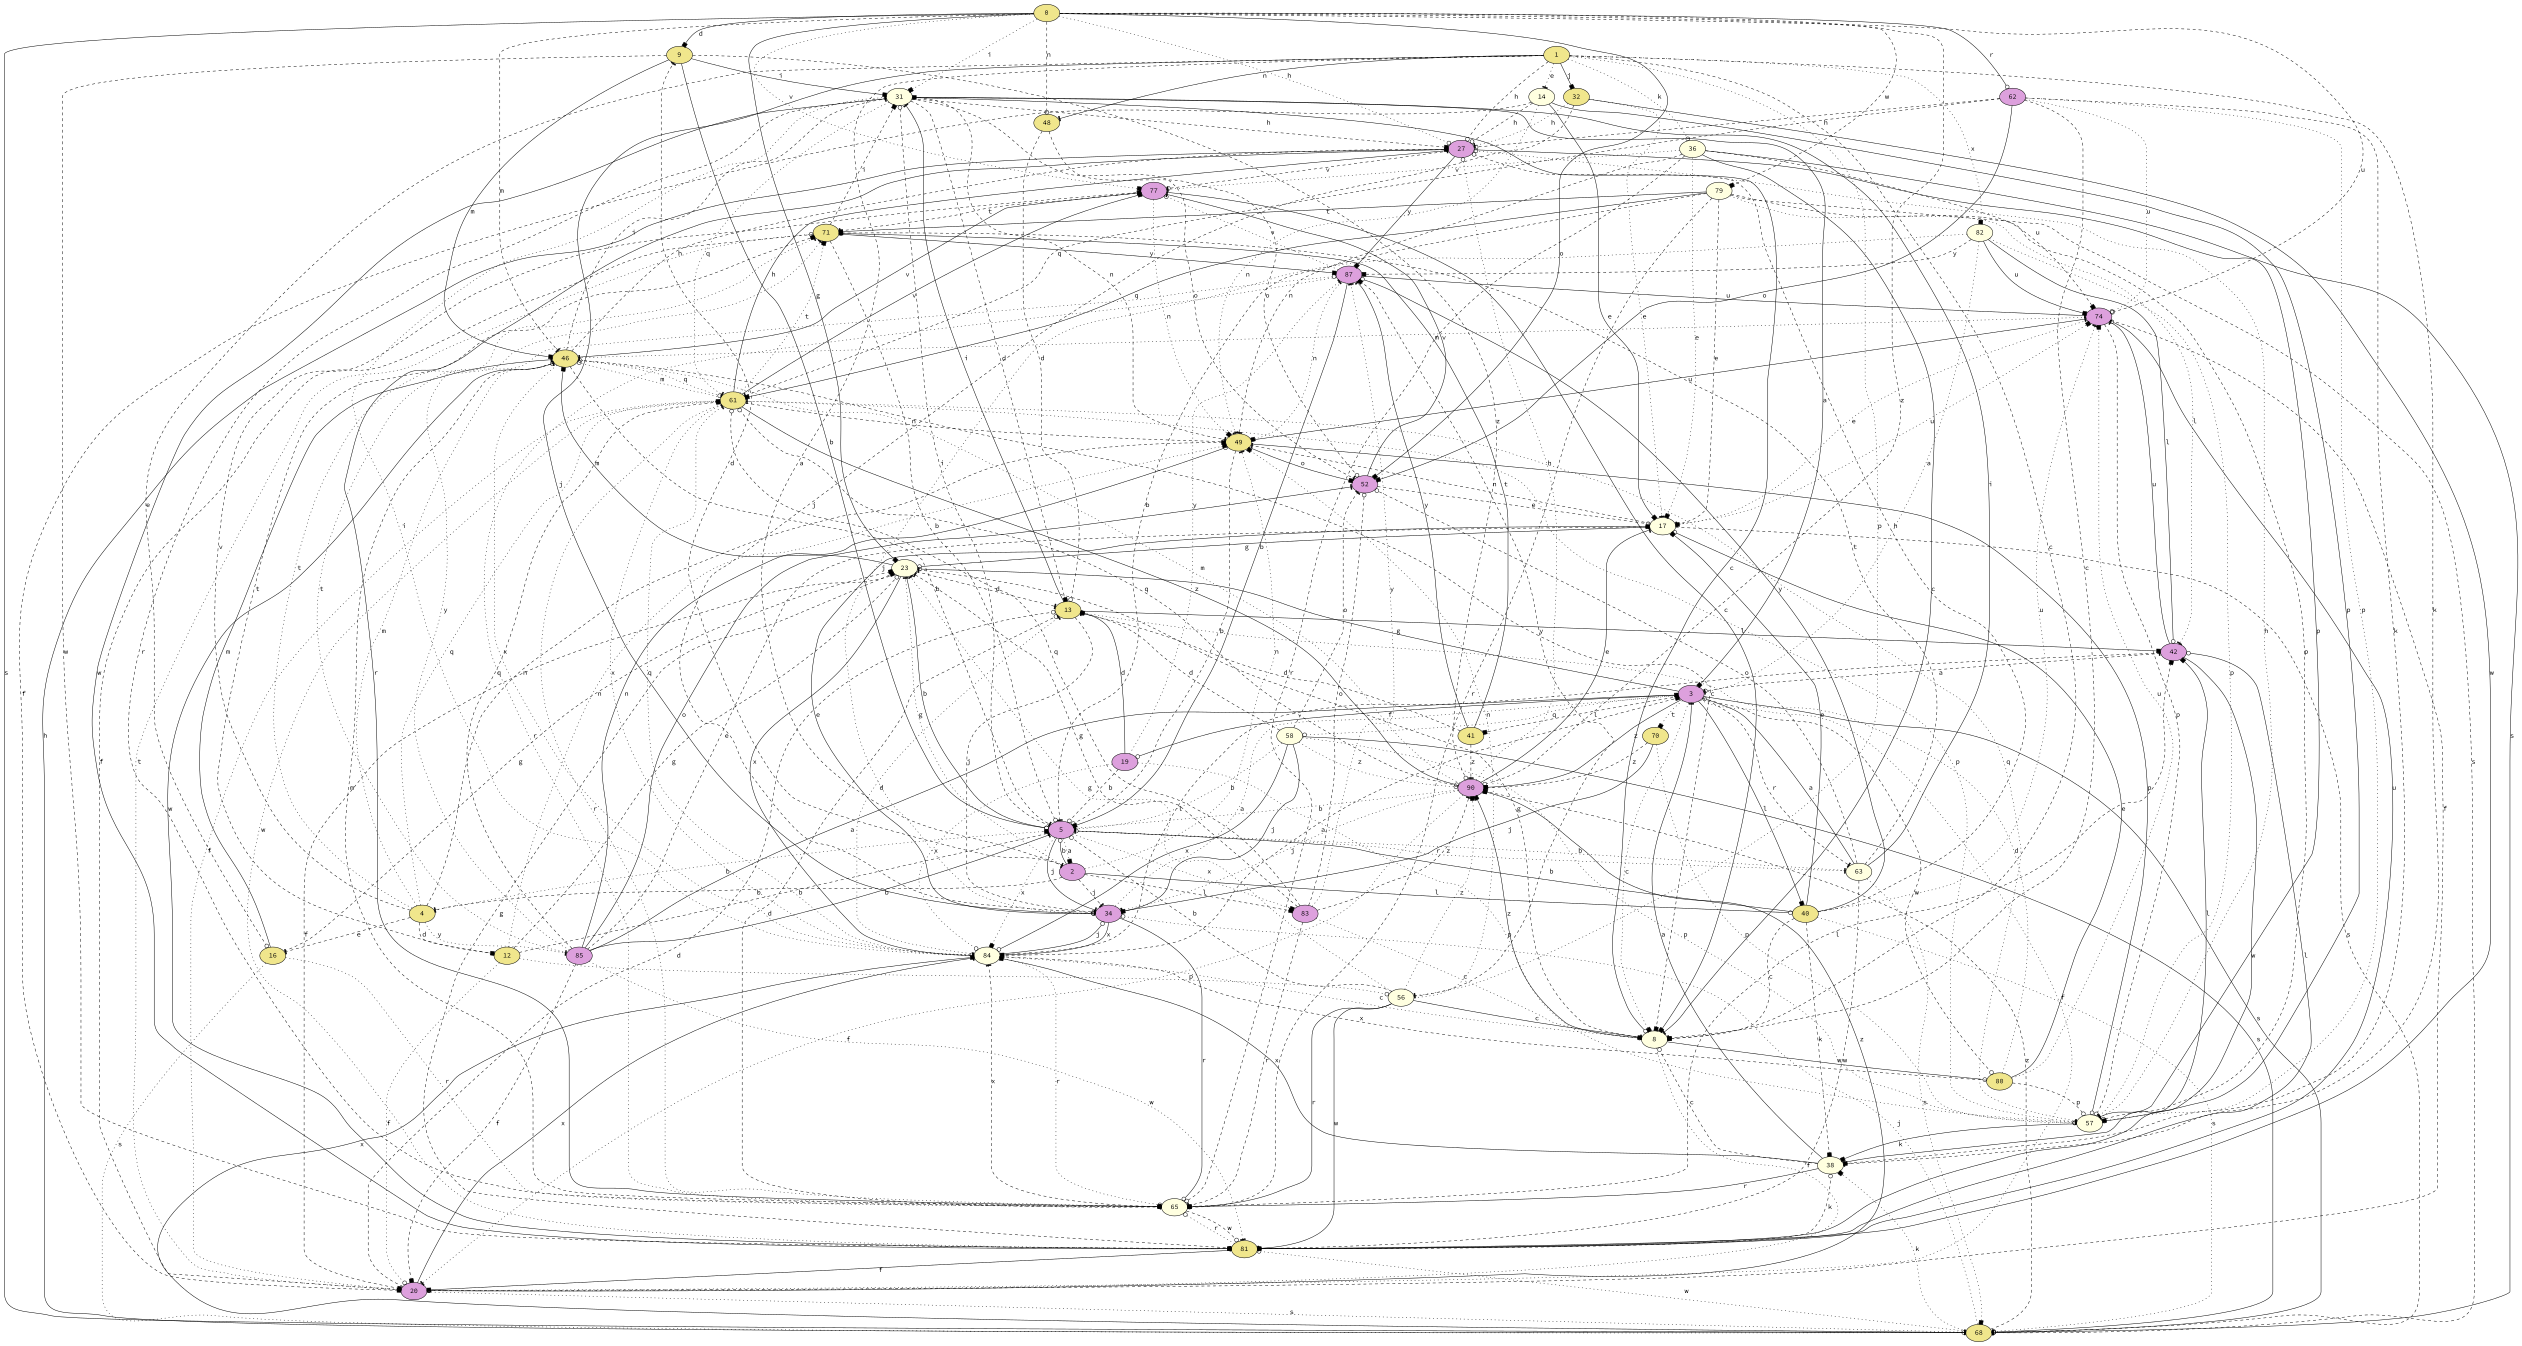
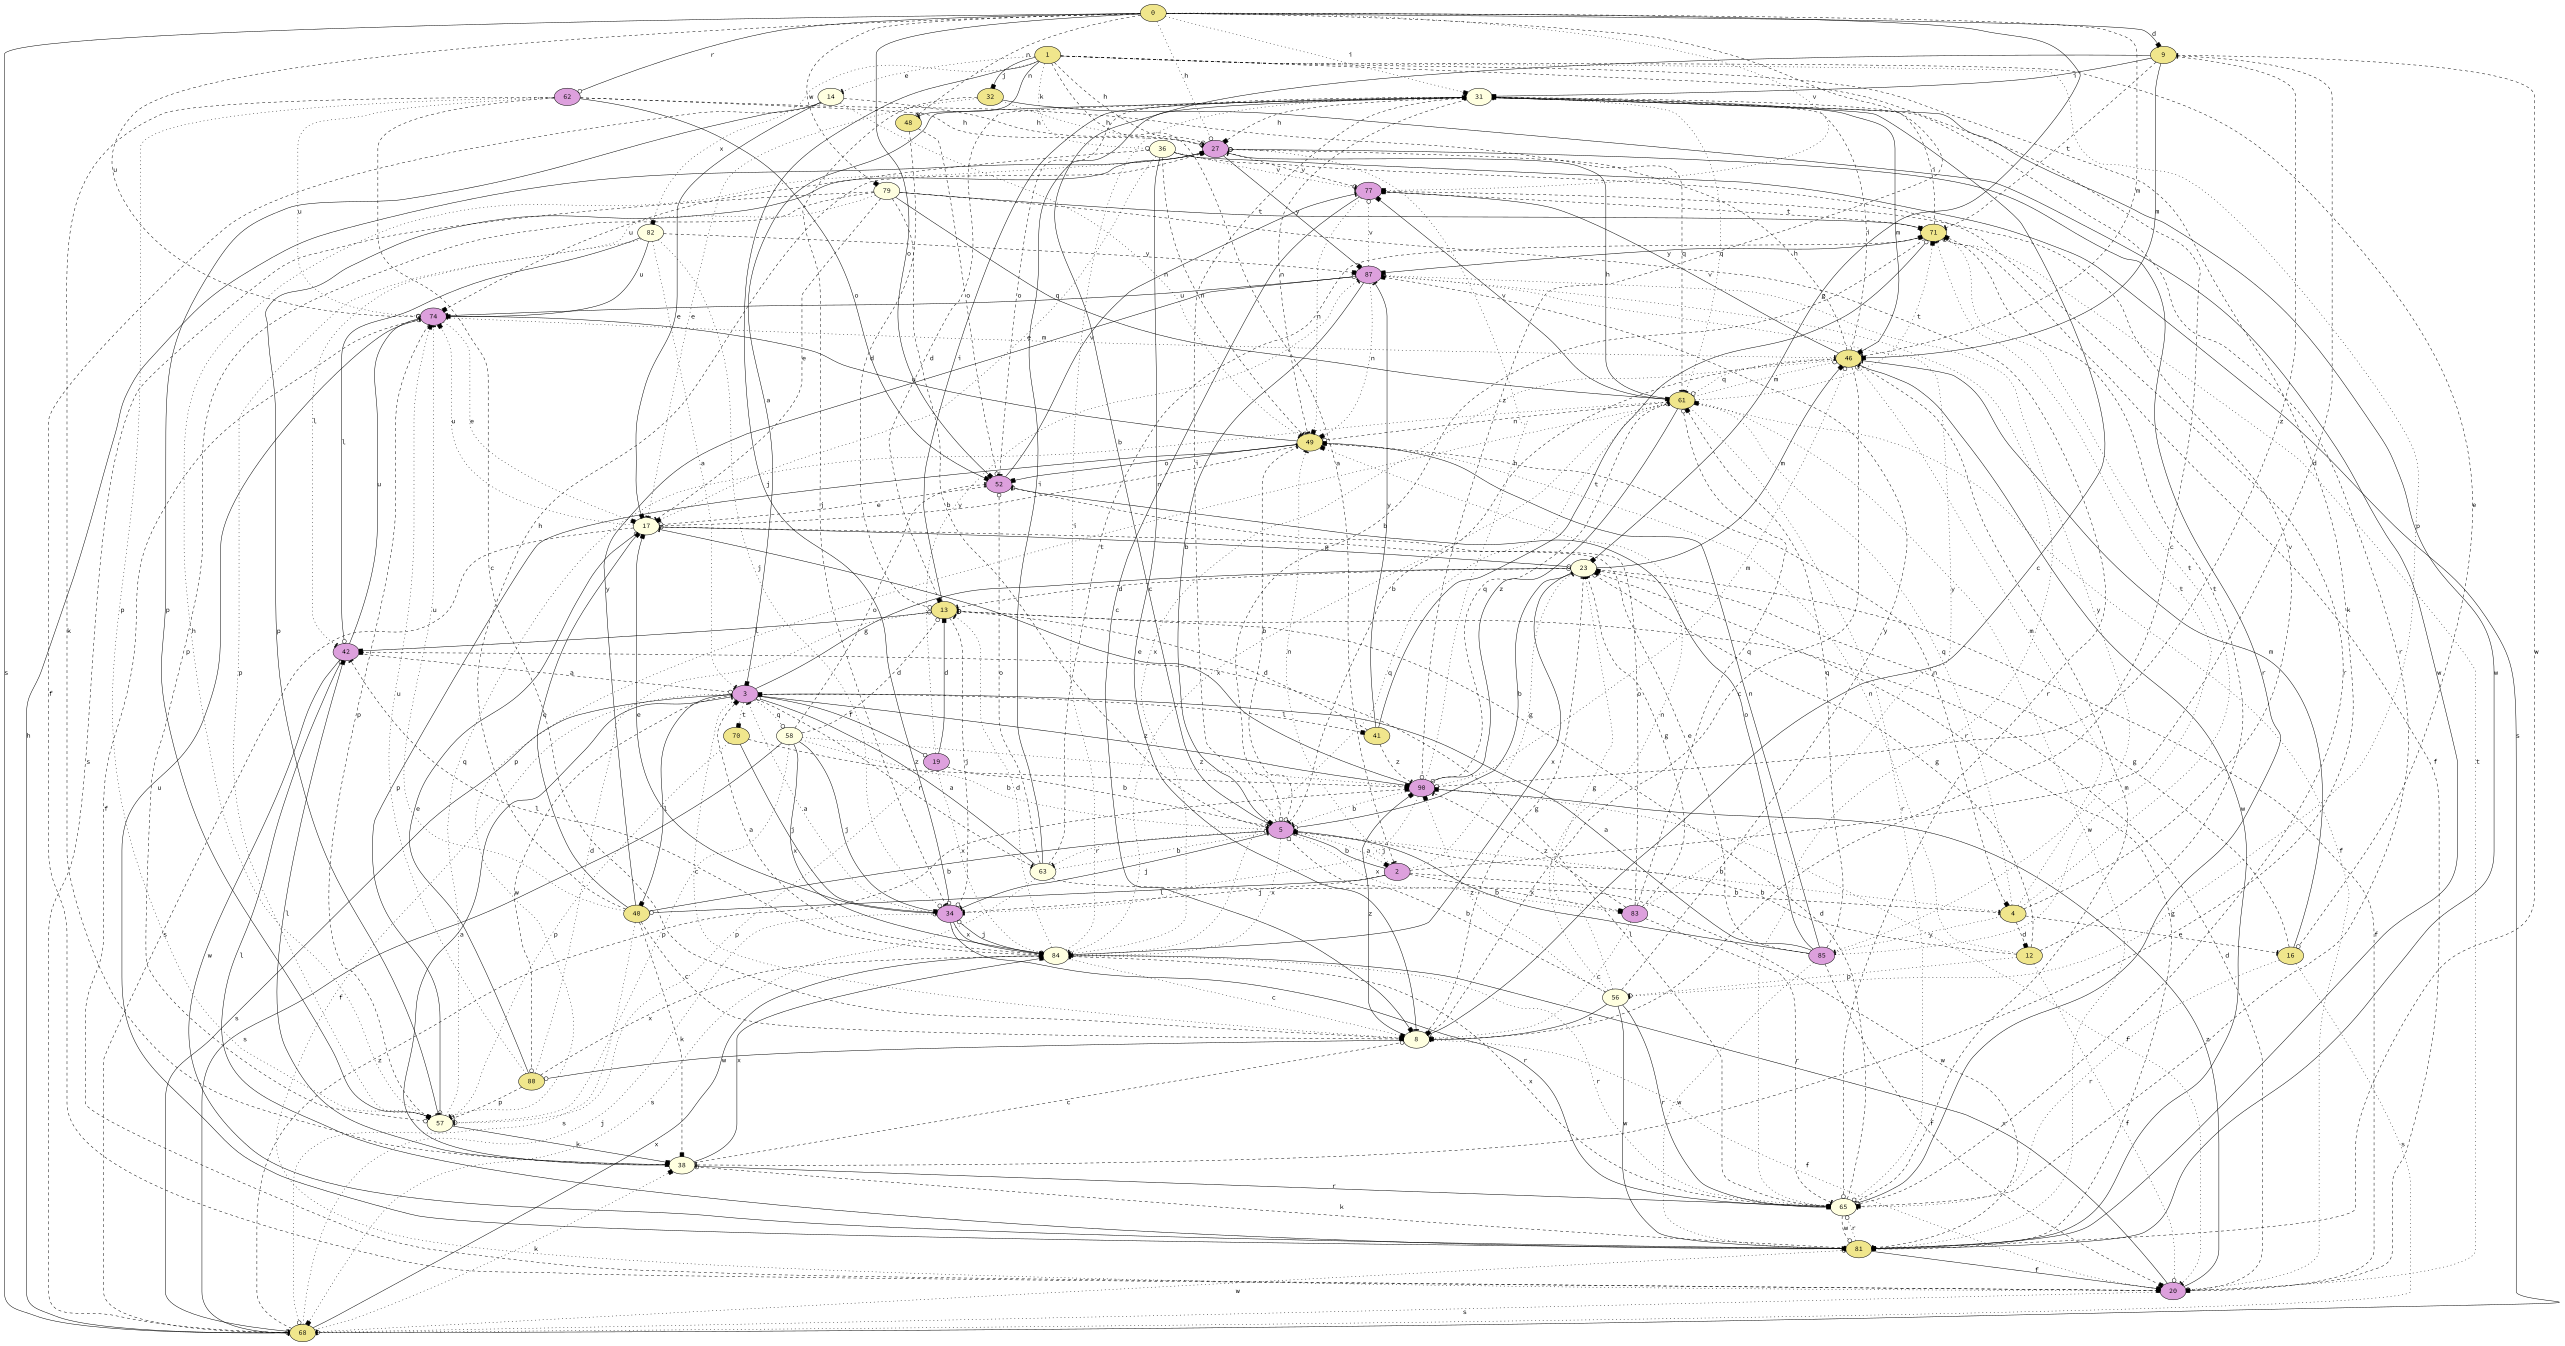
edge "31" -> "46": added, label "m"
edge "9" -> "71": added, label "t"
edge "4" -> "49": reversed
edge "2" -> "83": label "l" -> "x"
